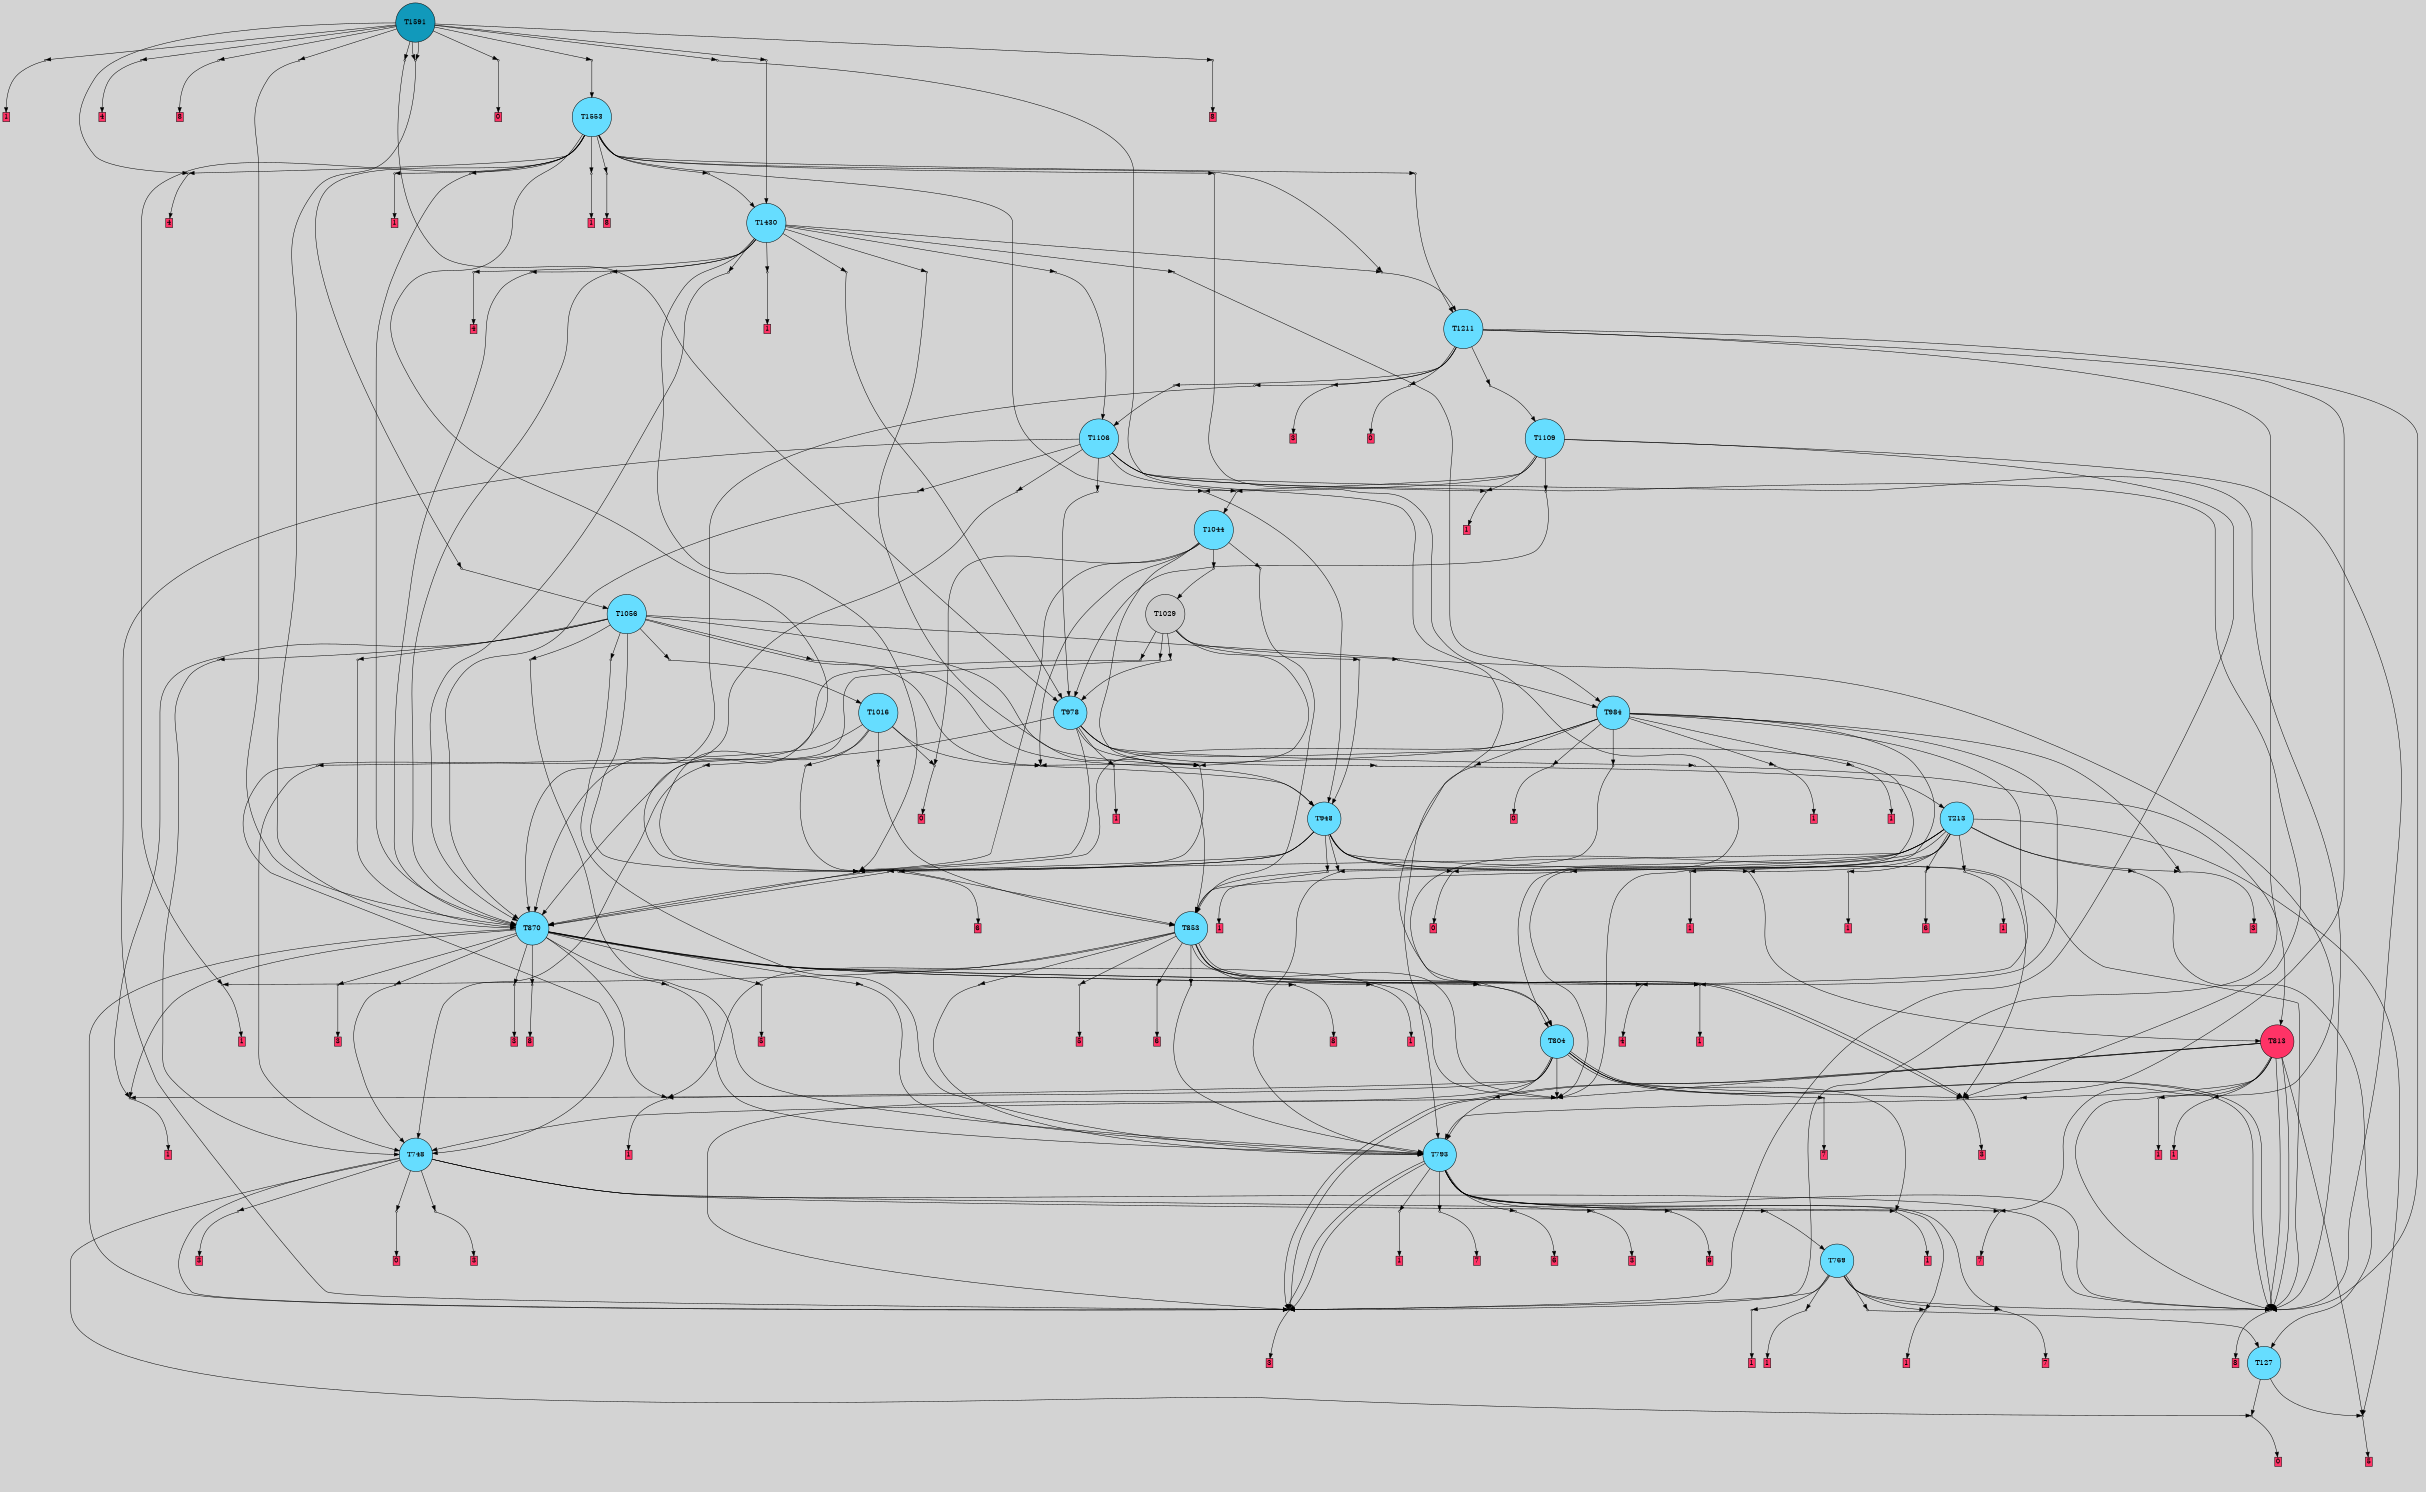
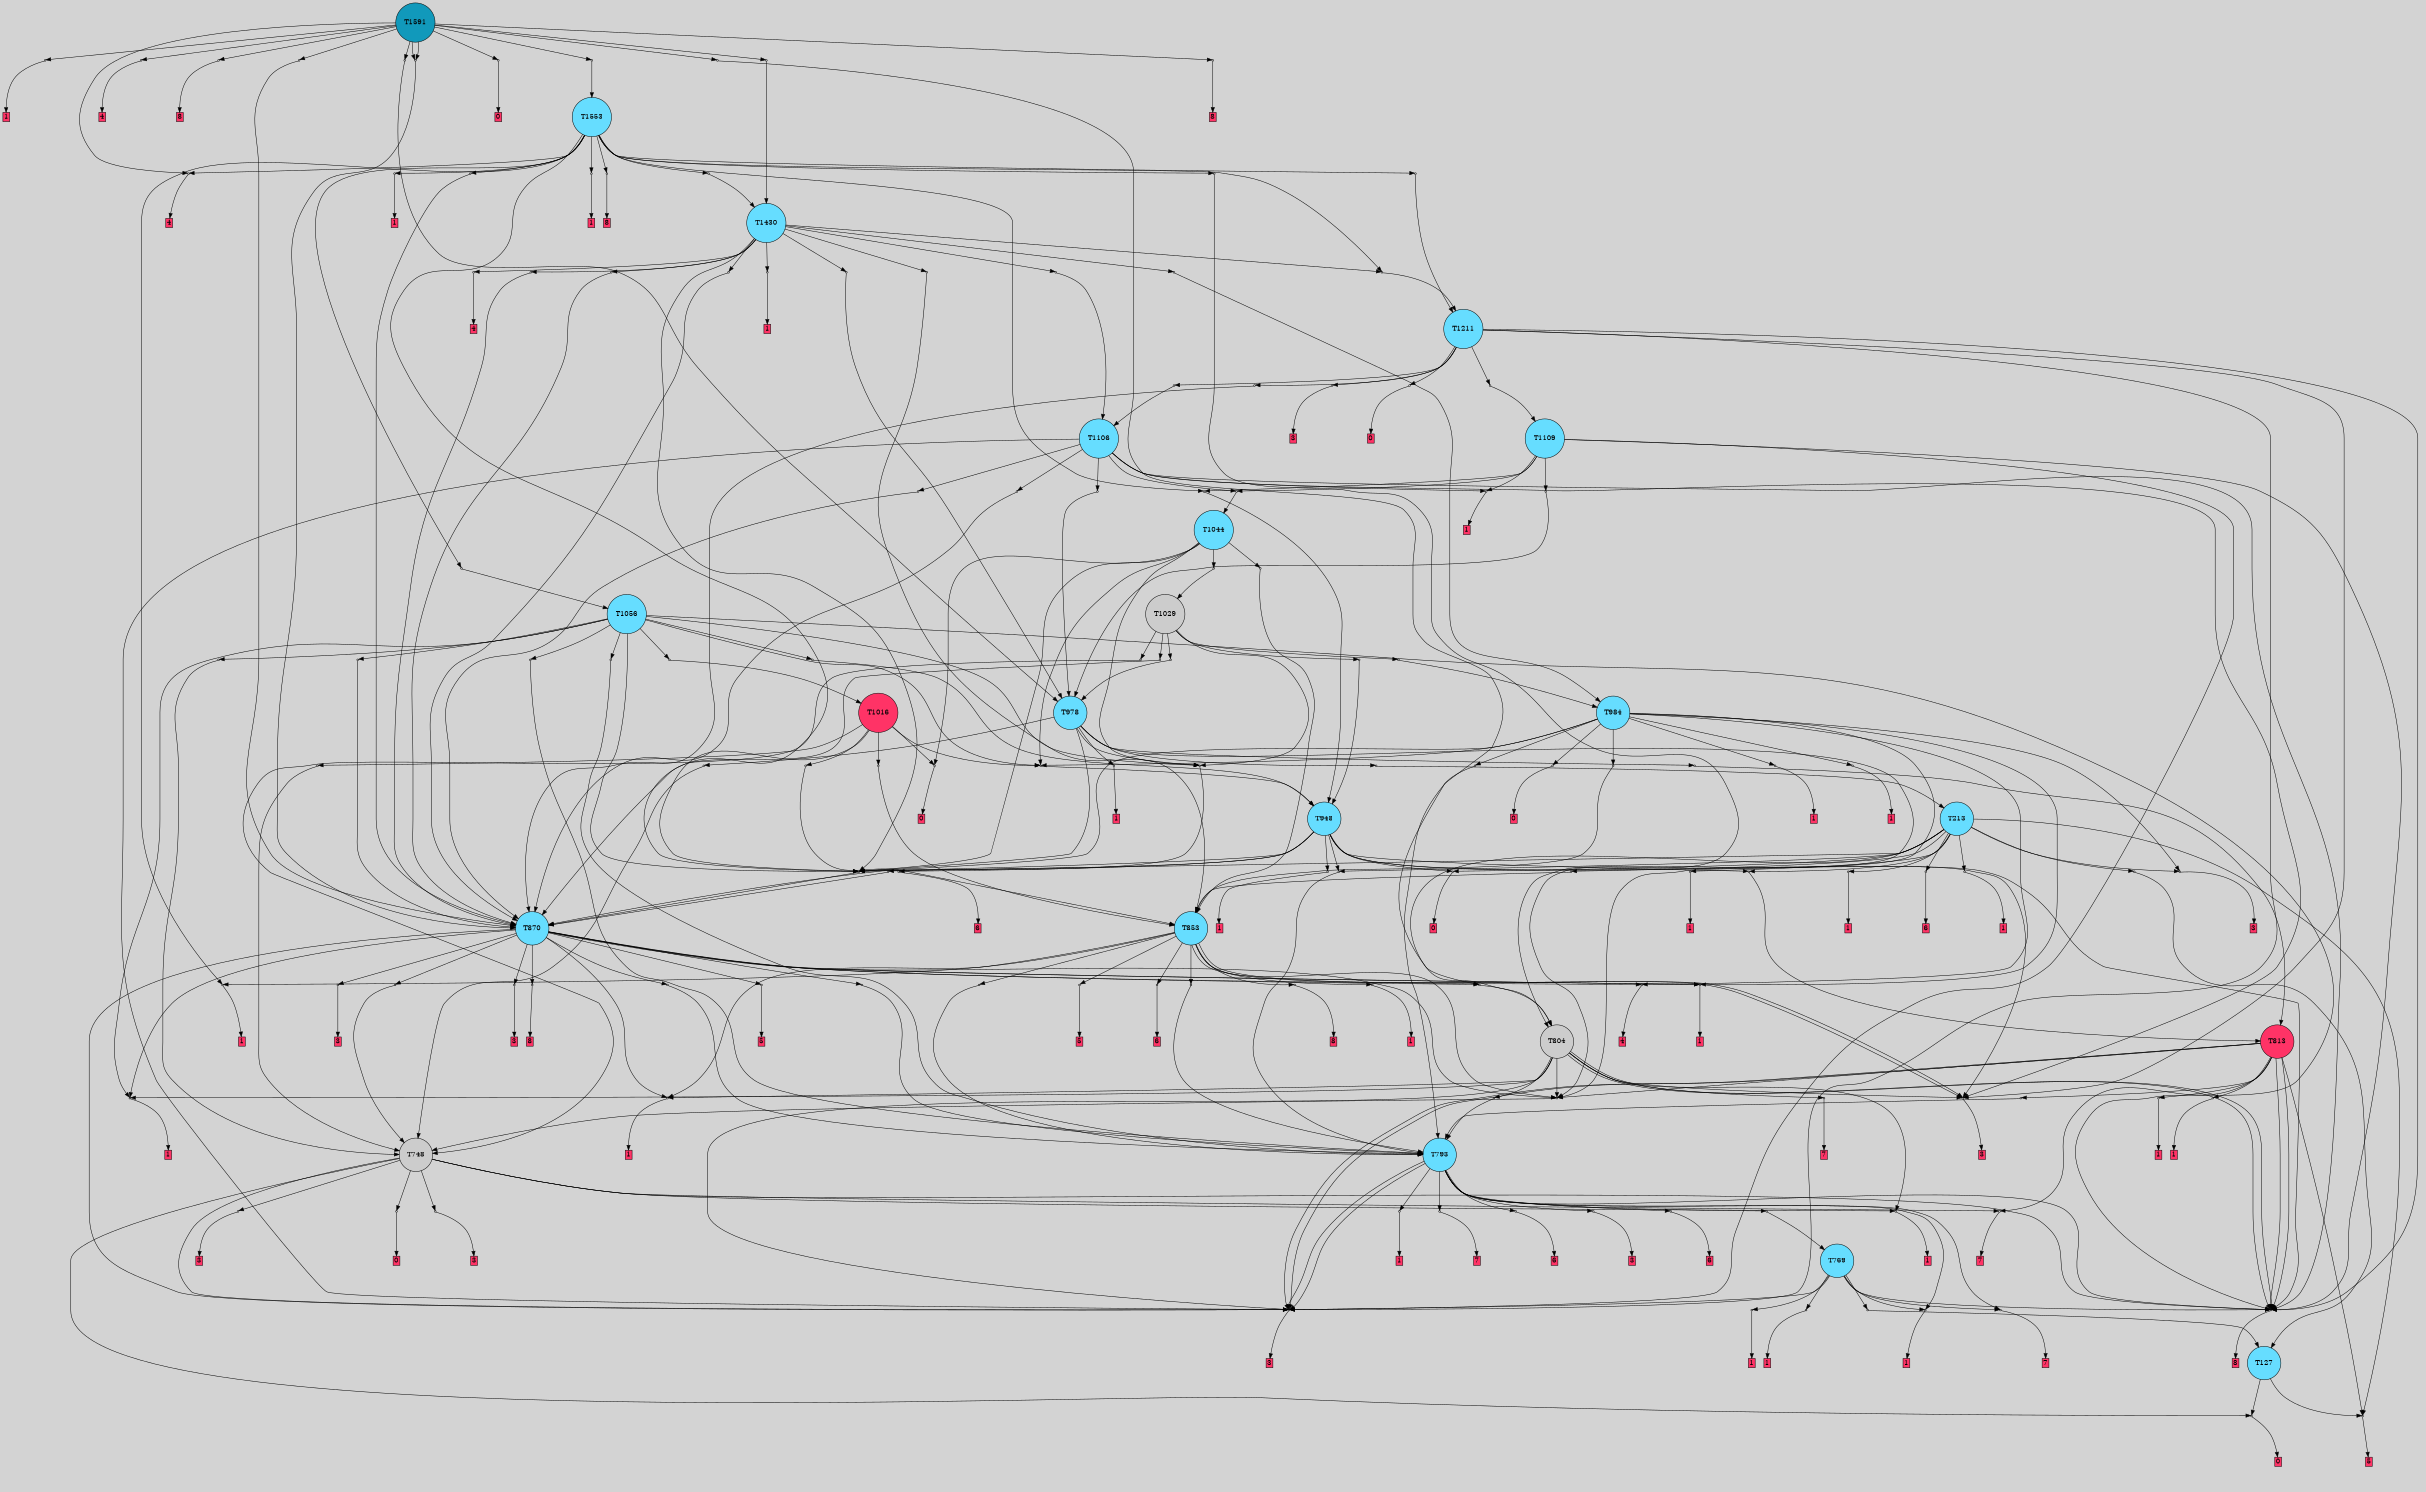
node "T1016": fillcolor #66ddff -> #ff3366
node "T804": fillcolor #66ddff -> #cccccc
node "T748": fillcolor #66ddff -> #cccccc
